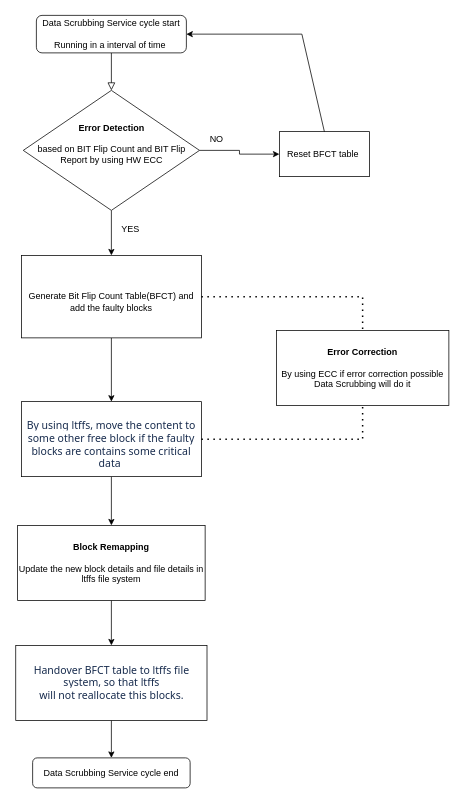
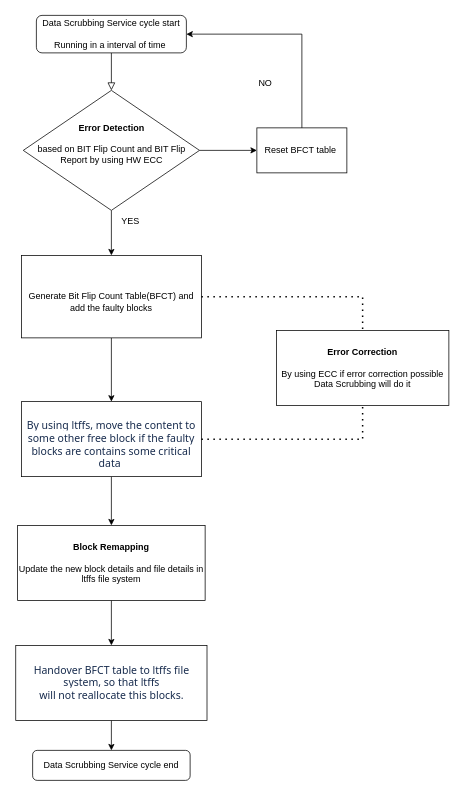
node "NO": moved (216, 139) -> (265, 83)
node "Reset BFCT table": moved (324, 154) -> (302, 150)
node "YES": moved (130, 229) -> (130, 222)
node "Data Scrubbing Service cycle end": moved (111, 773) -> (111, 765)
